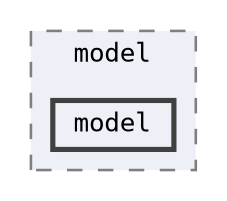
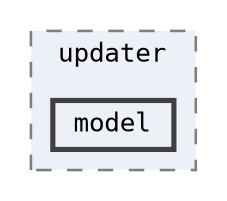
cluster "model": label "model" -> "updater"
